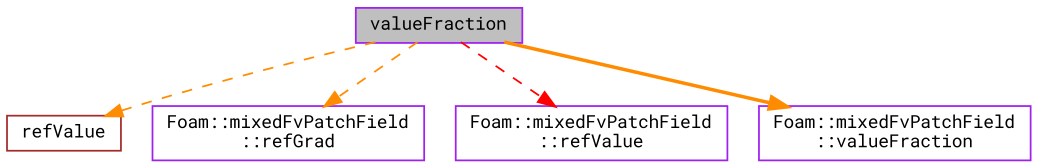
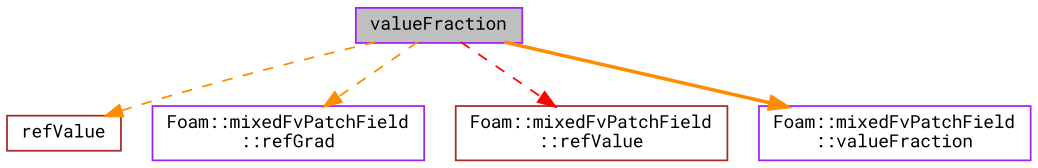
node "Foam::mixedFvPatchField ::refValue": color purple -> brown
